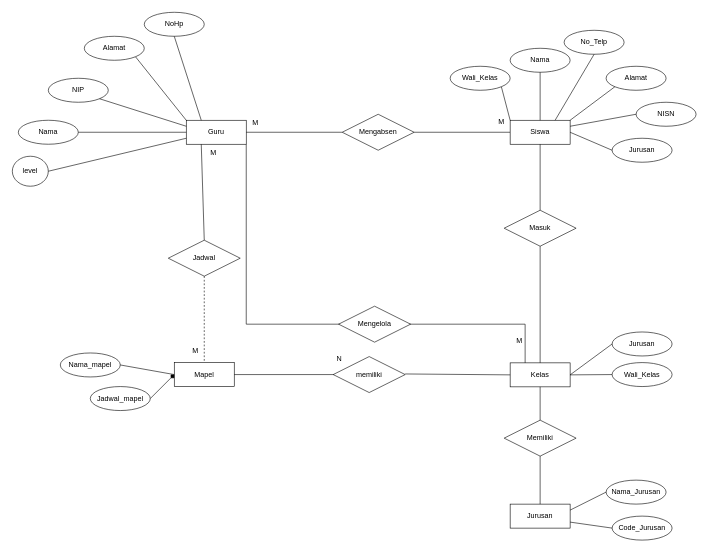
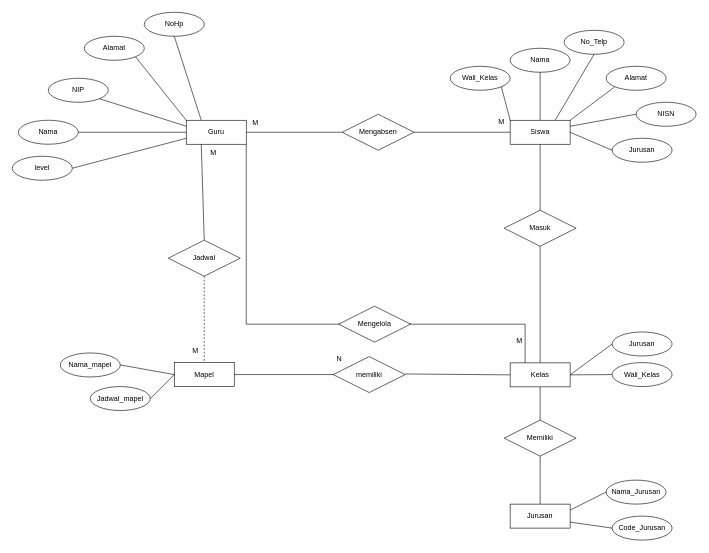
node "level": size 36x30 -> 60x24
edge "Jadwal_mapel" -> "Mapel": arrowhead diamond -> none
